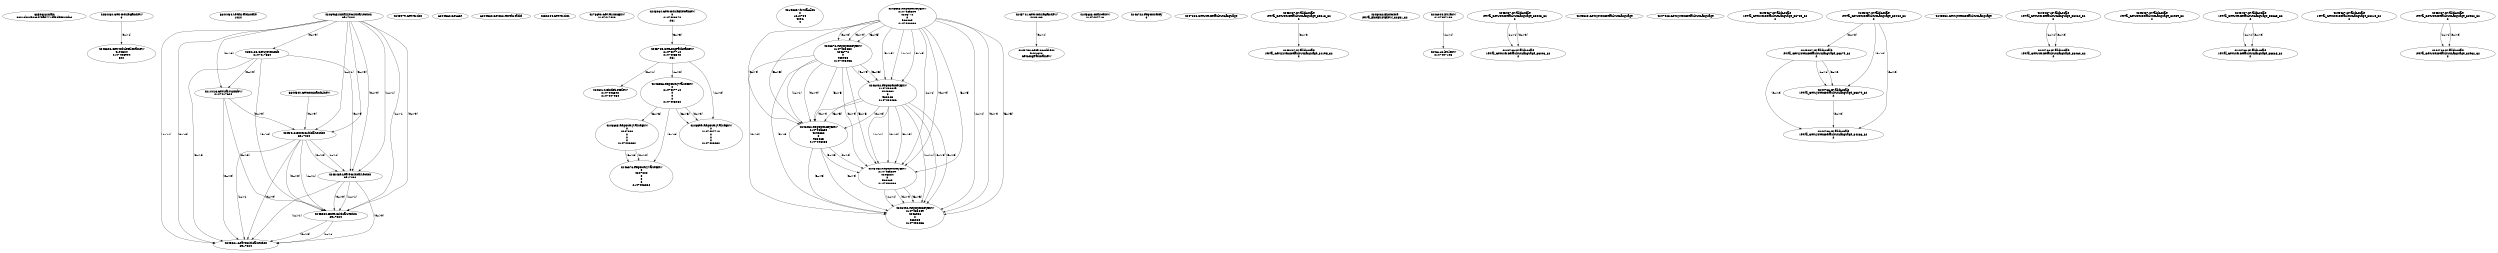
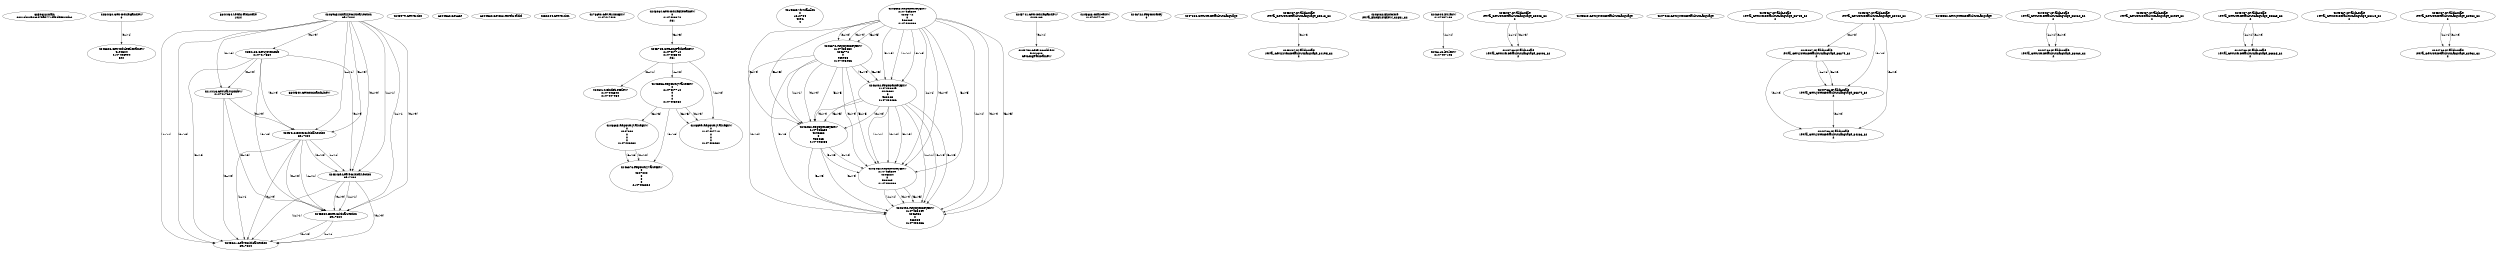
edge "6844540.GetCommandLineW" -> "4245418.EnterCriticalSection 6917004": now "4250188.GetSystemInfo 2147417660" -> "4245418.EnterCriticalSection 6917004"
